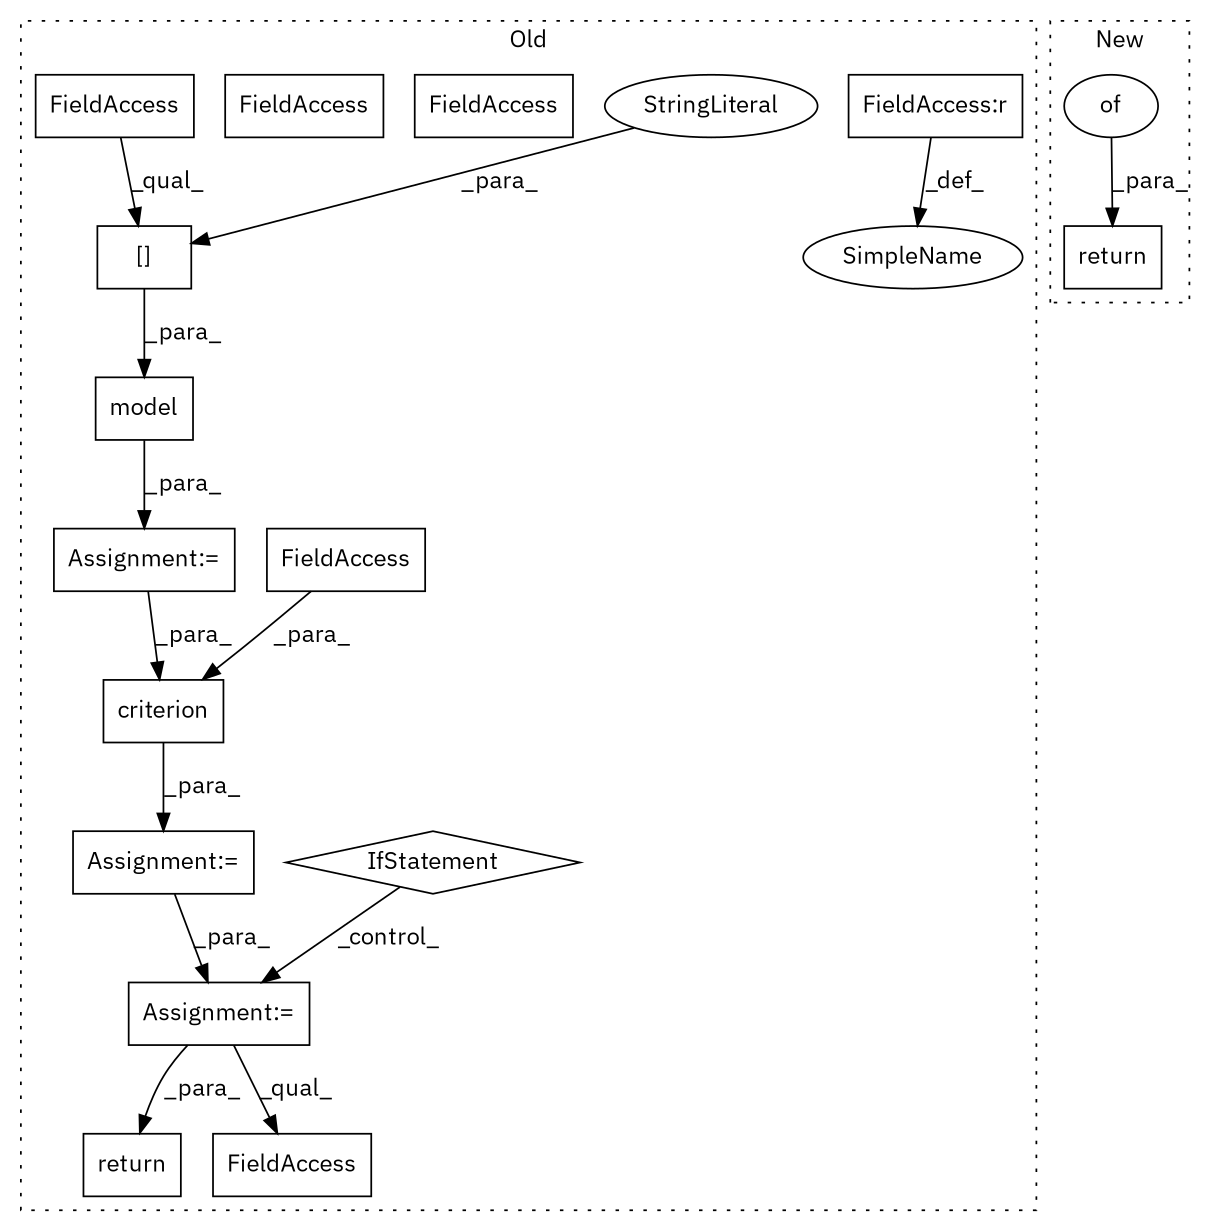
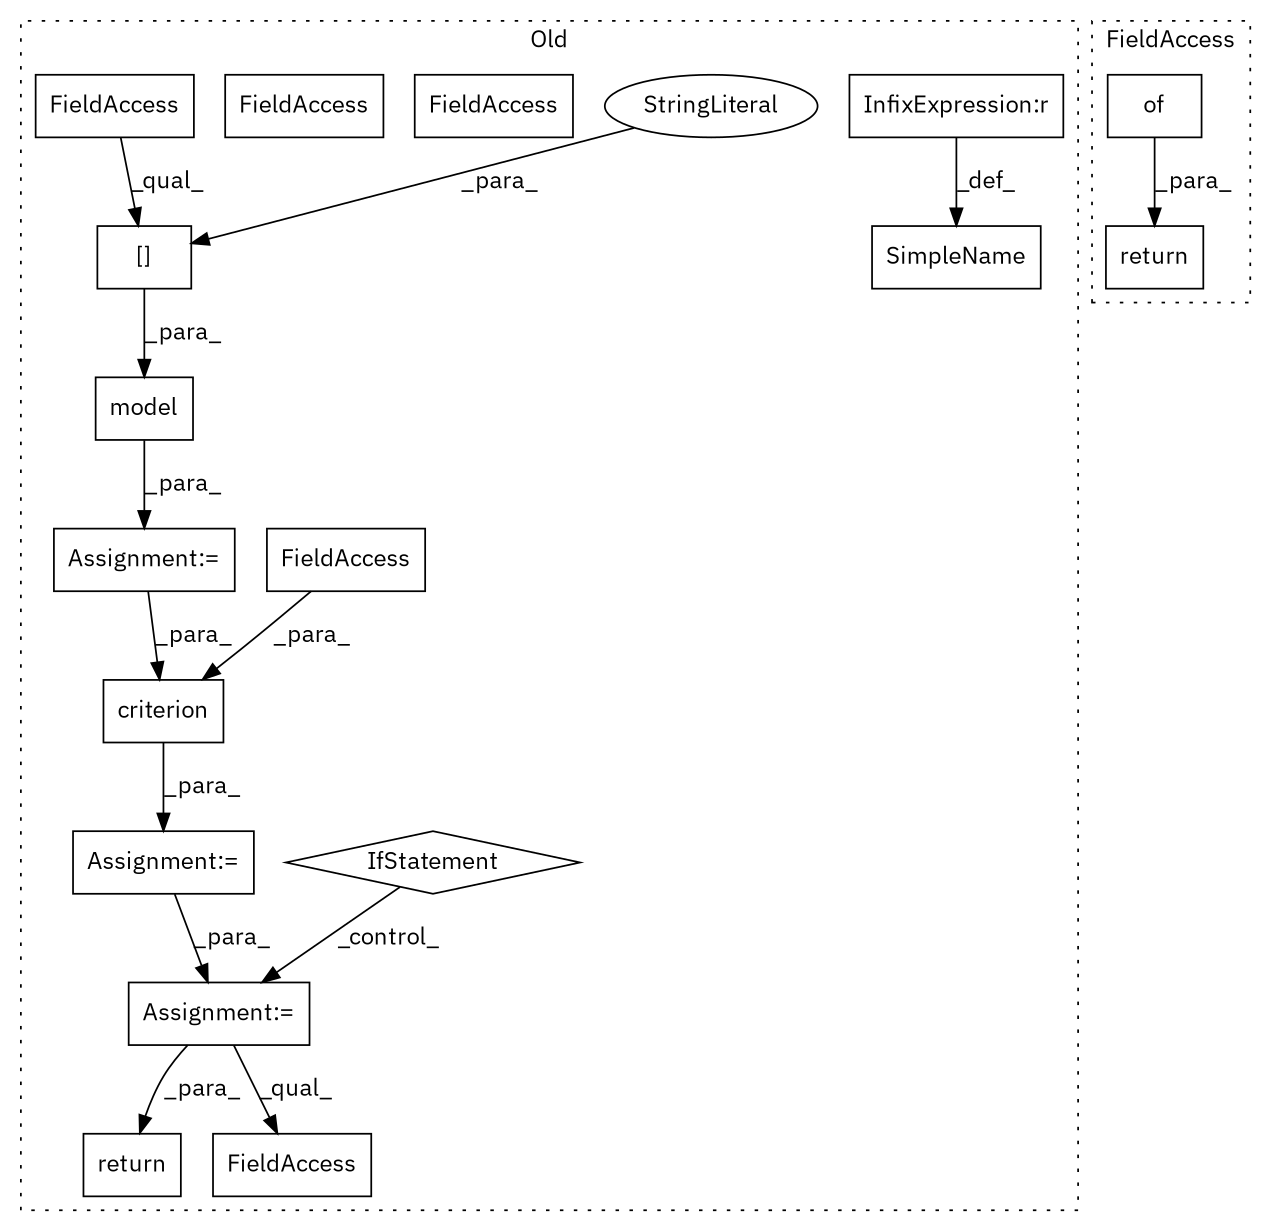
cluster "New": label "New" -> "FieldAccess"
node "FieldAccess:r": label "FieldAccess:r" -> "InfixExpression:r"
node "of": shape ellipse -> box
node "SimpleName": shape ellipse -> box
